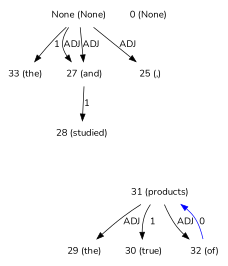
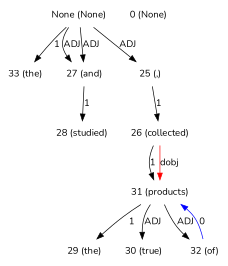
node "26 (collected)": added
edge "31 (products)" -> "29 (the)": label "ADJ" -> "1"
edge "31 (products)" -> "30 (true)": label "1" -> "ADJ"
